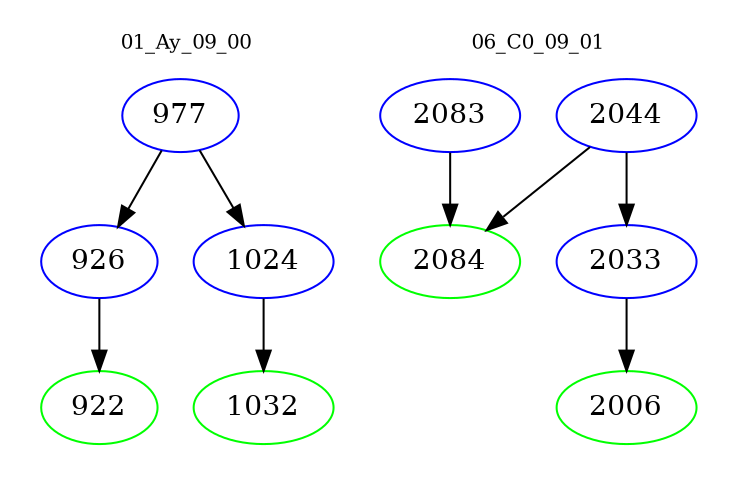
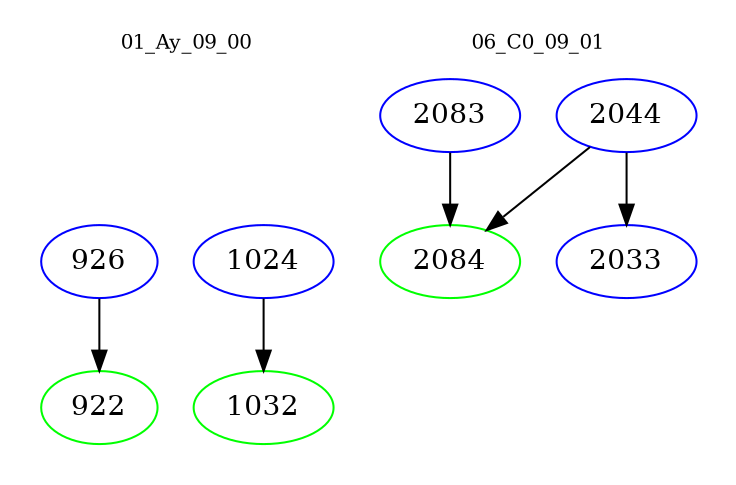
node "977": removed
node "2006": removed
